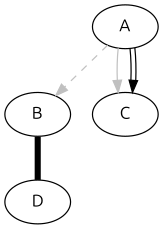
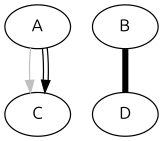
edge "A" -> "B": removed
